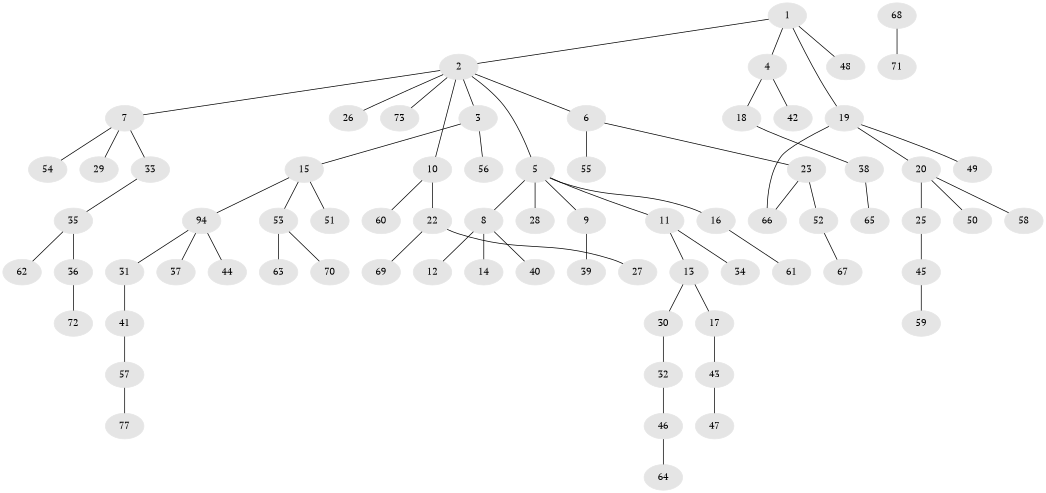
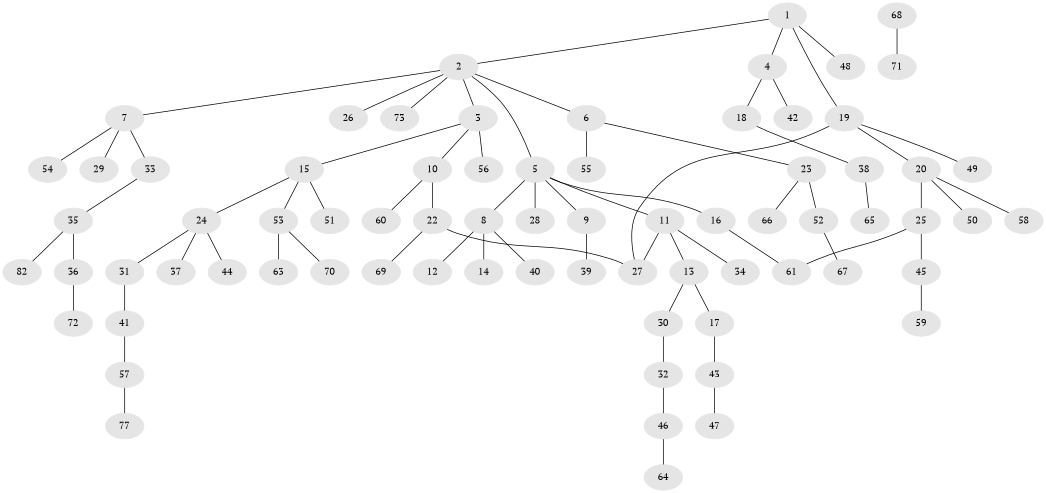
edge "2" -- "10": now "3" -- "10"
edge "19" -- "66": now "19" -- "27"
node "94": label "94" -> "24"
edge "11" -- "27": added
edge "25" -- "61": added
node "62": label "62" -> "82"
